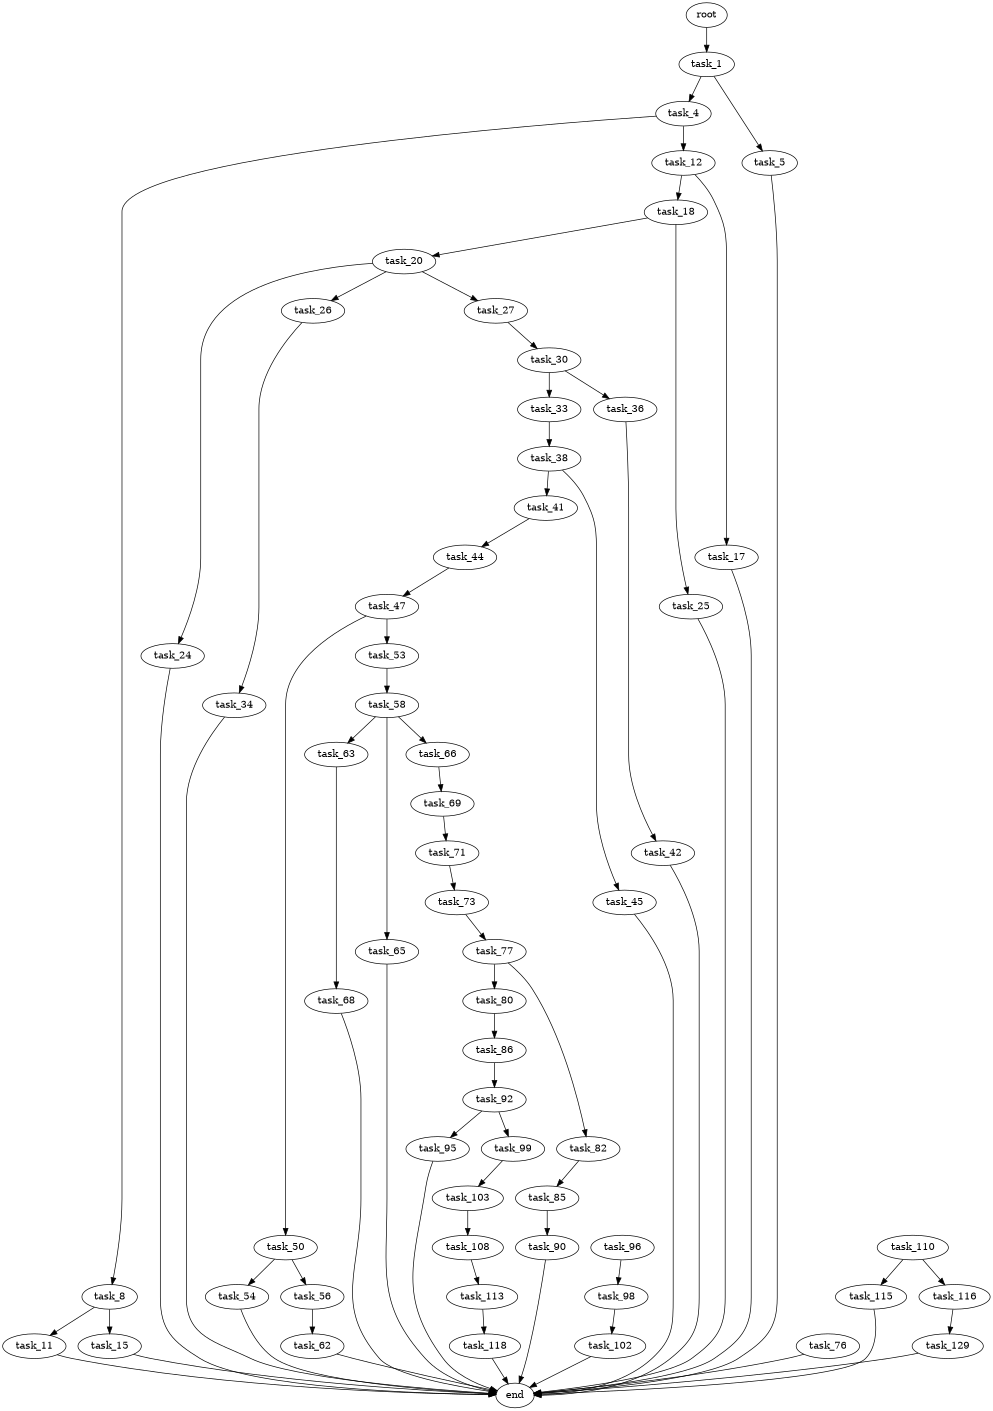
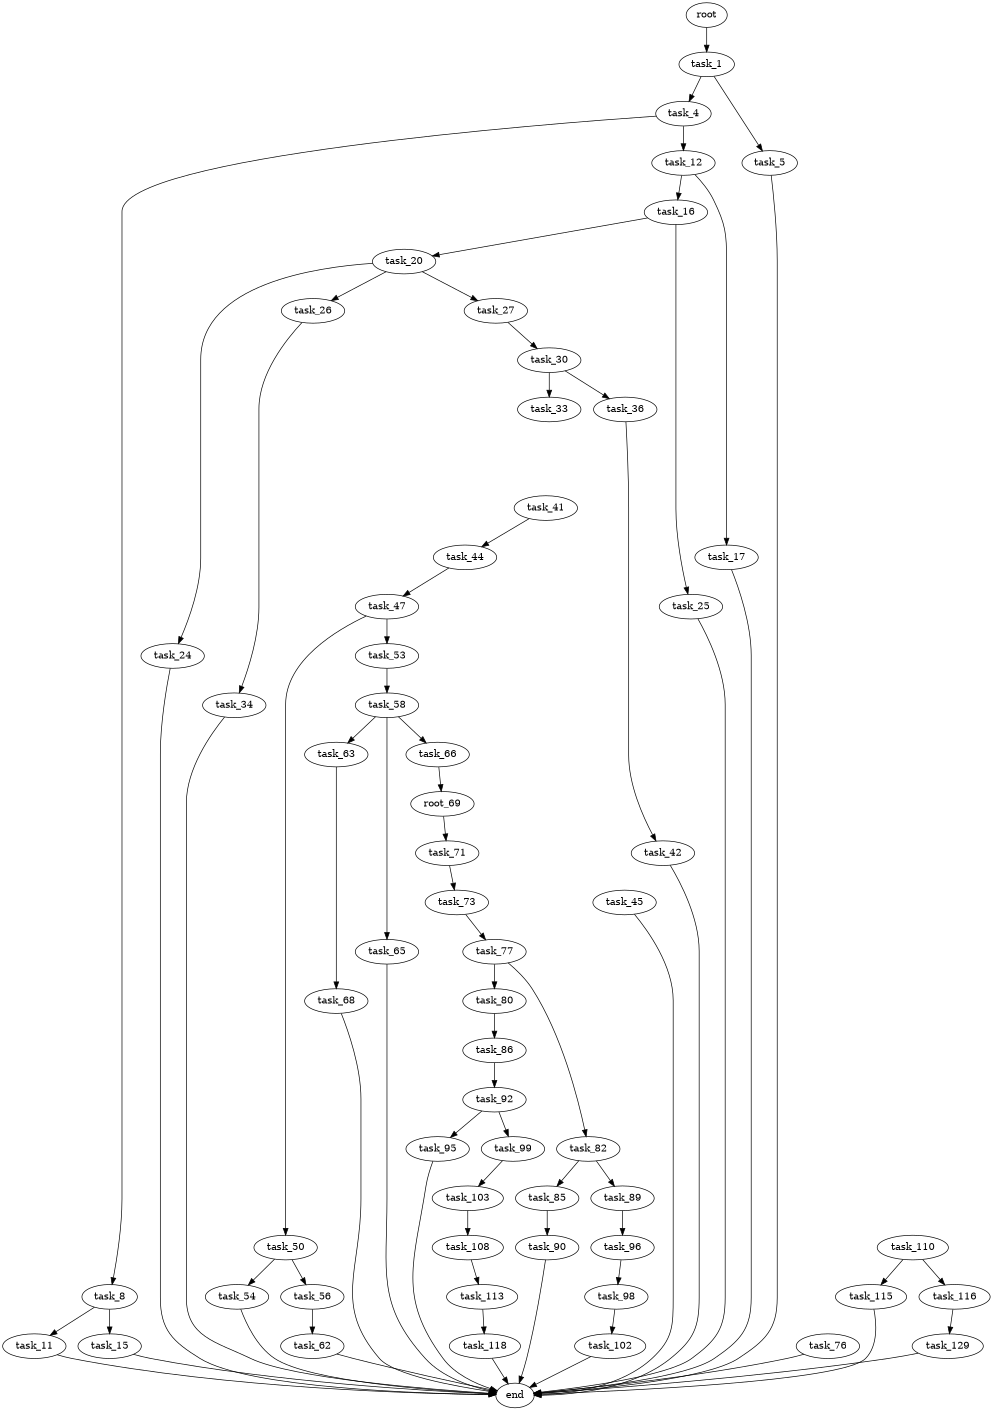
node "task_18": label "task_18" -> "task_16"
node "task_38": removed
node "task_69": label "task_69" -> "root_69"
node "task_89": added
